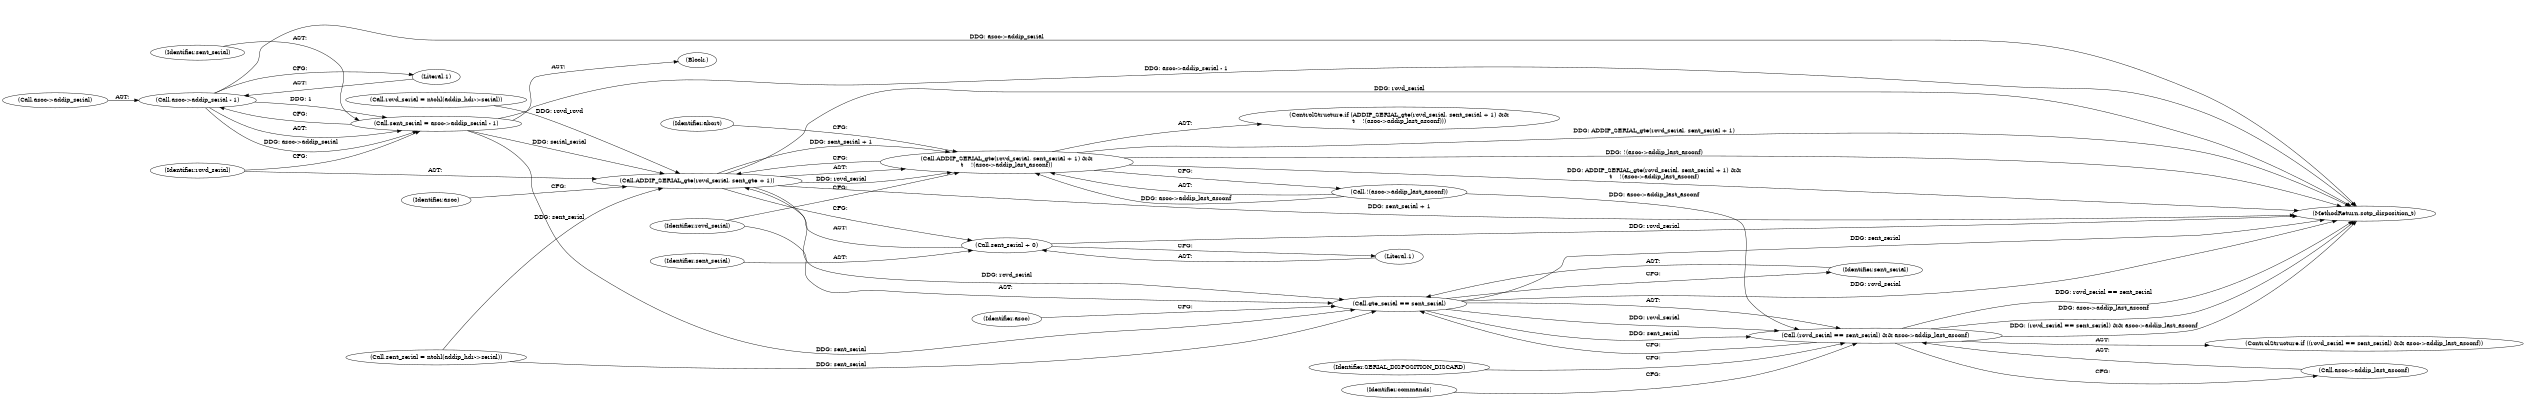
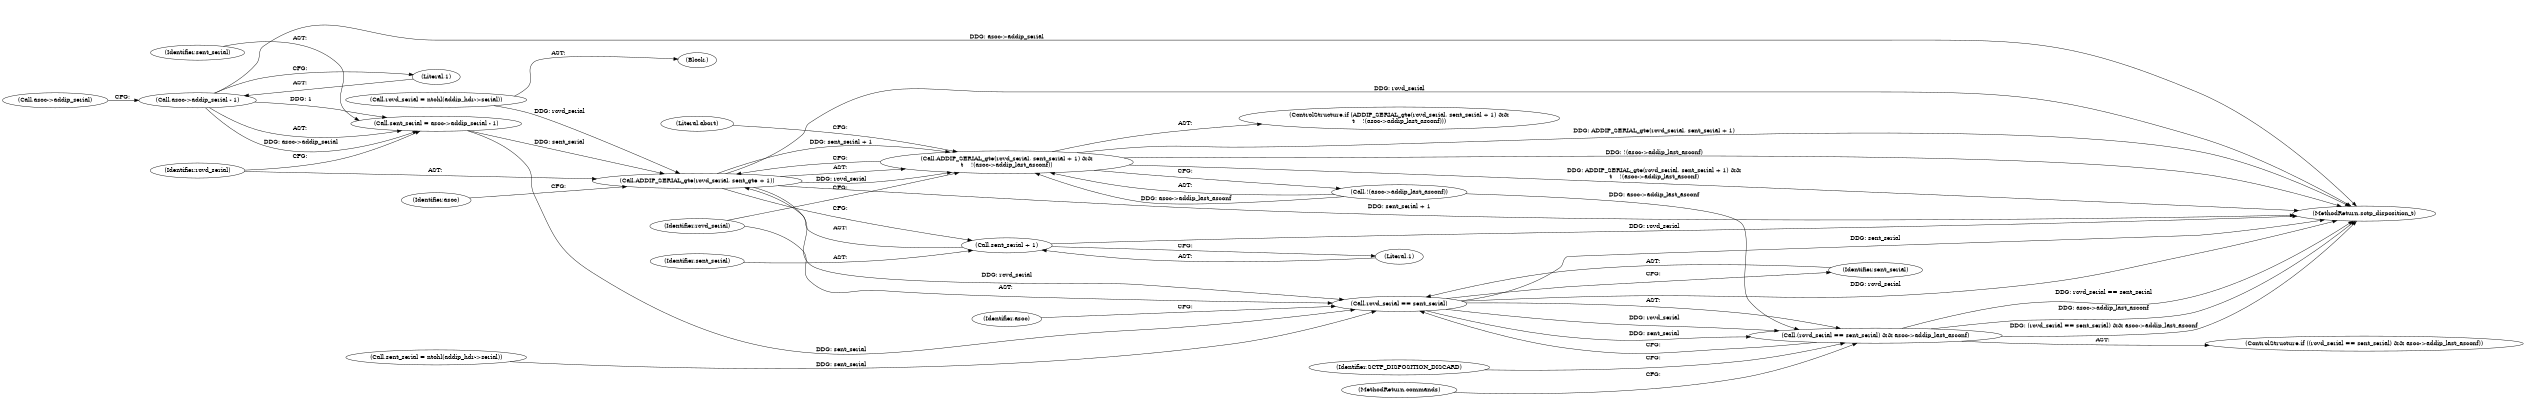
edge "(Call,sent_serial = asoc->addip_serial - 1)" -> "(MethodReturn,sctp_disposition_t)": removed, label "DDG: asoc->addip_serial - 1"
edge "(Call,sent_serial = asoc->addip_serial - 1)" -> "(Block,)": now "(Call,rcvd_serial = ntohl(addip_hdr->serial))" -> "(Block,)"
edge "(Call,asoc->addip_serial)" -> "(Call,asoc->addip_serial - 1)": label "AST: " -> "CFG: "
edge "(Call,rcvd_serial = ntohl(addip_hdr->serial))" -> "(Call,ADDIP_SERIAL_gte(rcvd_serial, sent_gte + 1))": label "DDG: rcvd_rcvd" -> "DDG: rcvd_serial"
edge "(Call,sent_serial = asoc->addip_serial - 1)" -> "(Call,asoc->addip_serial - 1)": removed, label "CFG:"
node "(Identifier,abort)": label "(Identifier,abort)" -> "(Literal,abort)"
edge "(Call,sent_serial = asoc->addip_serial - 1)" -> "(Call,ADDIP_SERIAL_gte(rcvd_serial, sent_gte + 1))": label "DDG: serial_serial" -> "DDG: sent_serial"
node "(Call,sent_serial + 0)": label "(Call,sent_serial + 0)" -> "(Call,sent_serial + 1)"
edge "(Call,sent_serial = ntohl(addip_hdr->serial))" -> "(Call,ADDIP_SERIAL_gte(rcvd_serial, sent_gte + 1))": removed, label "DDG: sent_serial"
node "(Call,gte_serial == sent_serial)": label "(Call,gte_serial == sent_serial)" -> "(Call,rcvd_serial == sent_serial)"
node "(Identifier,SERIAL_DISPOSITION_DISCARD)": label "(Identifier,SERIAL_DISPOSITION_DISCARD)" -> "(Identifier,SCTP_DISPOSITION_DISCARD)"
node "(Call,asoc->addip_last_asconf)": removed
node "(Identifier,commands)": label "(Identifier,commands)" -> "(MethodReturn,commands)"
